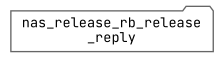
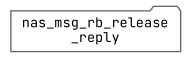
node "nas_release_rb_release _reply": label "nas_release_rb_release _reply" -> "nas_msg_rb_release _reply"
